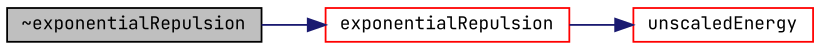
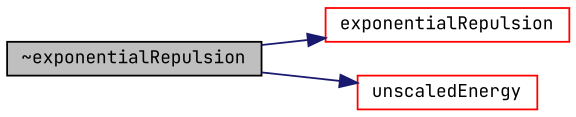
edge "exponentialRepulsion" -> "unscaledEnergy": now "~exponentialRepulsion" -> "unscaledEnergy"
